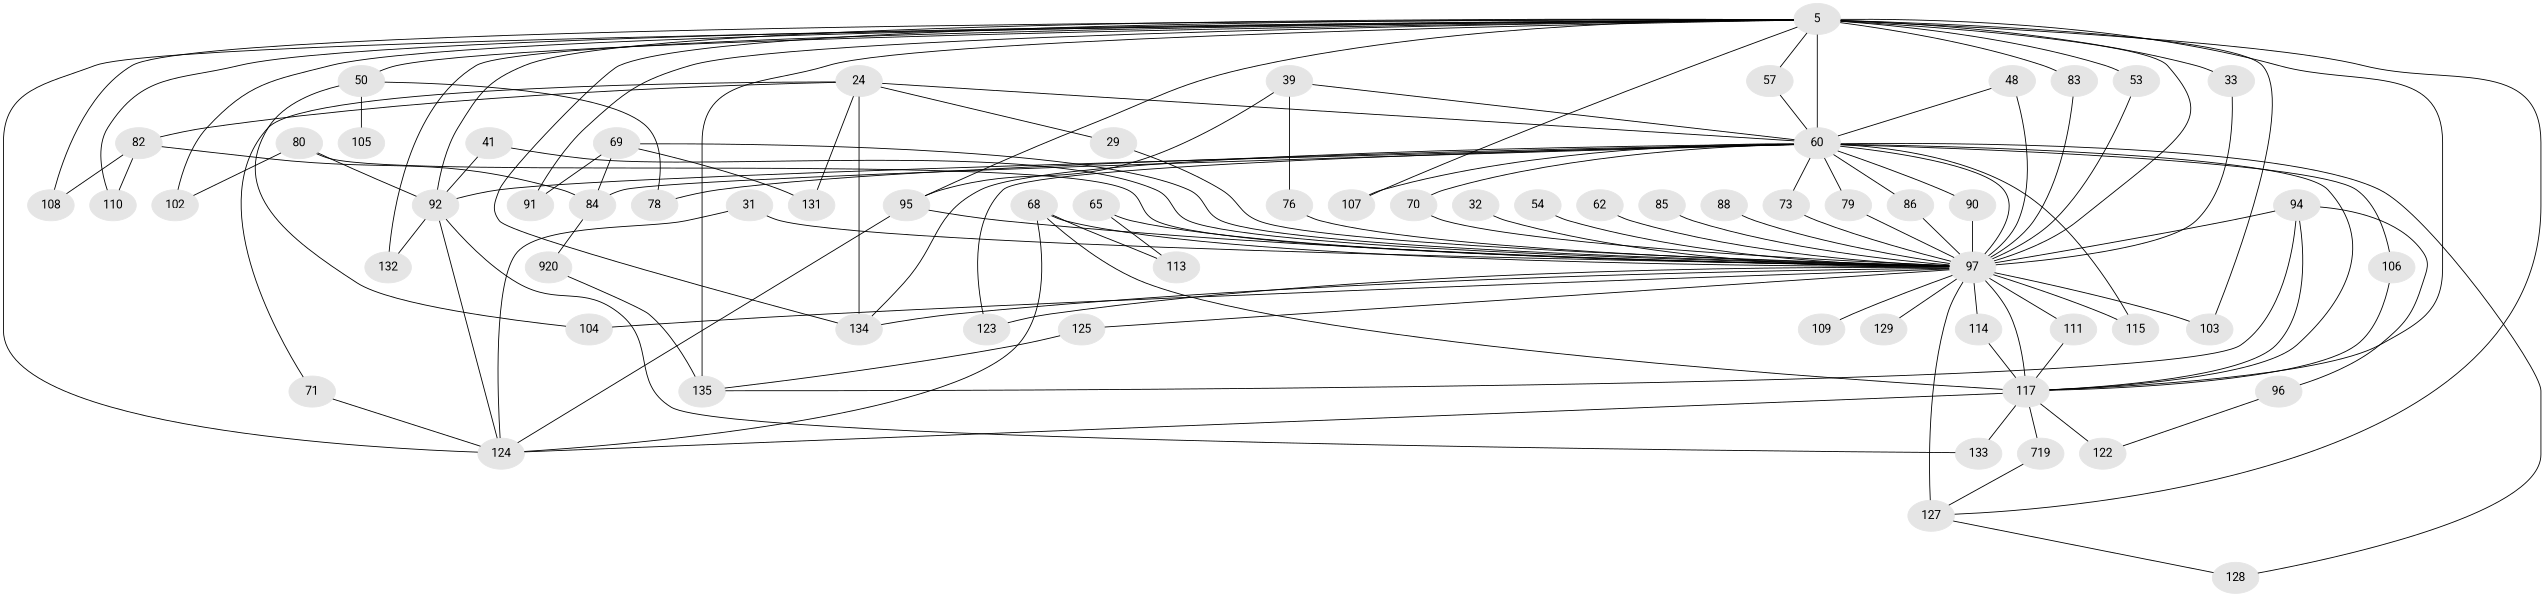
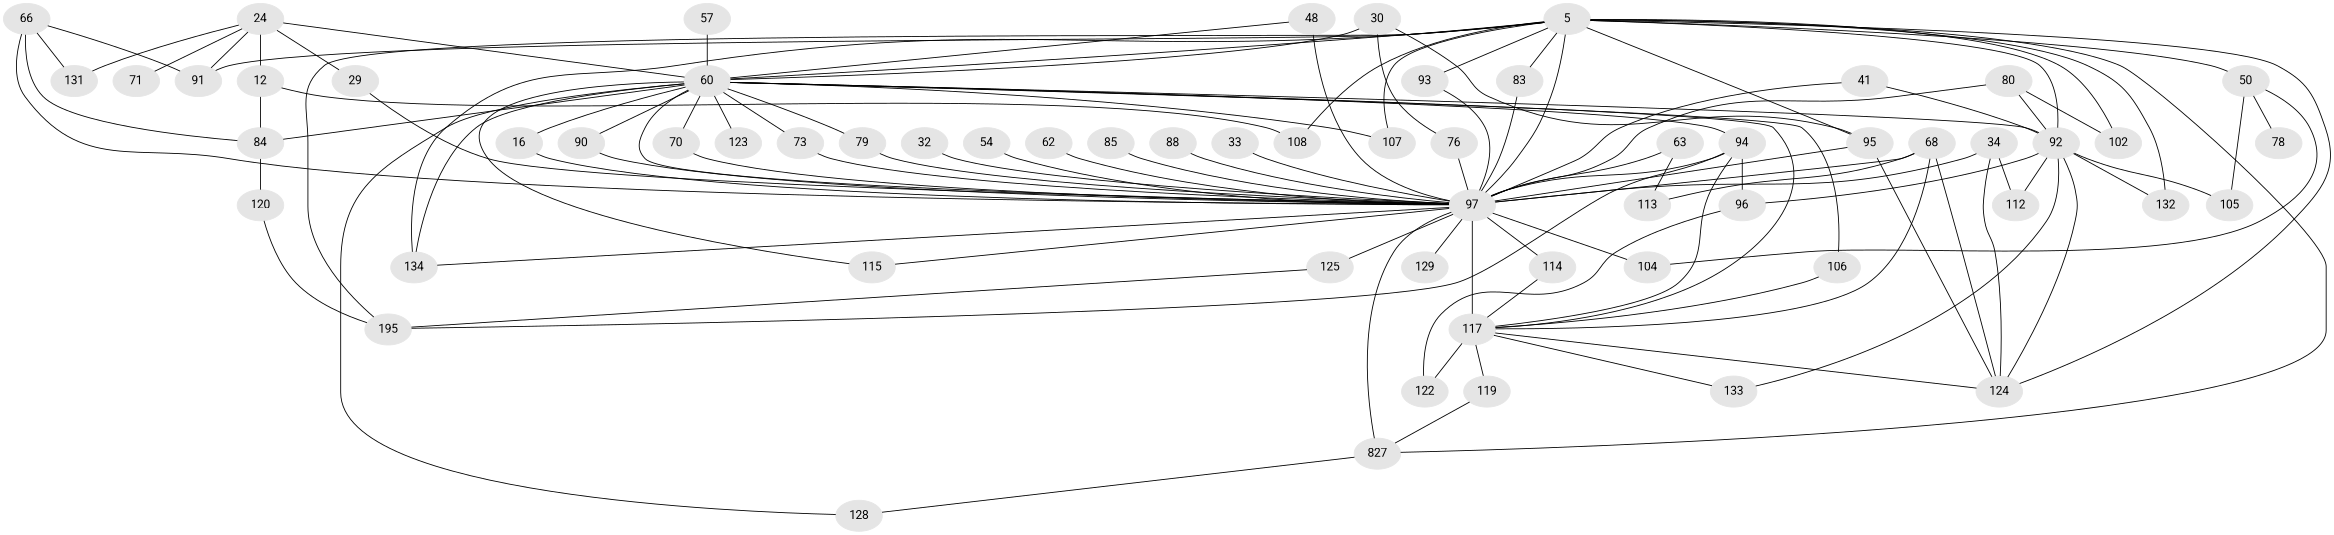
edge "5" -- "33": removed
edge "5" -- "57": removed
node "39": label "39" -> "30"
node "53": label "53" -> "93"
edge "5" -- "117": removed
node "82": label "82" -> "12"
node "69": label "69" -> "66"
edge "60" -- "78": now "60" -- "94"
edge "92" -- "105": added
edge "92" -- "96": added
node "110": removed
node "31": label "31" -> "34"
edge "24" -- "134": now "24" -- "91"
node "65": label "65" -> "63"
node "86": label "86" -> "16"
node "112": added
node "920": label "920" -> "120"
edge "97" -- "123": removed
node "109": removed
node "111": removed
node "103": removed
node "135": label "135" -> "195"
edge "71" -- "124": removed
node "719": label "719" -> "119"
node "127": label "127" -> "827"
